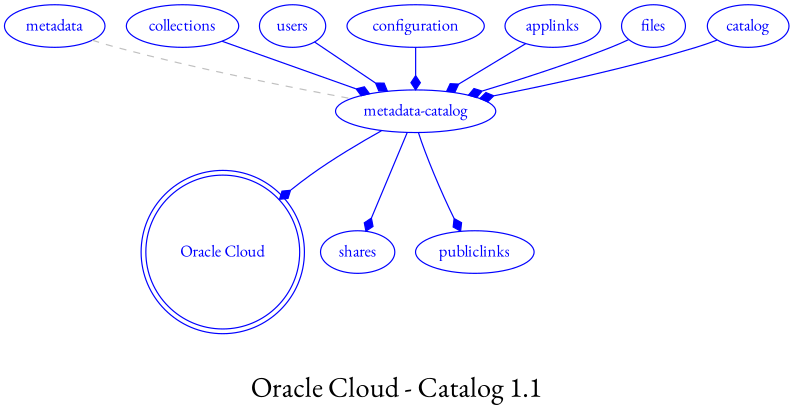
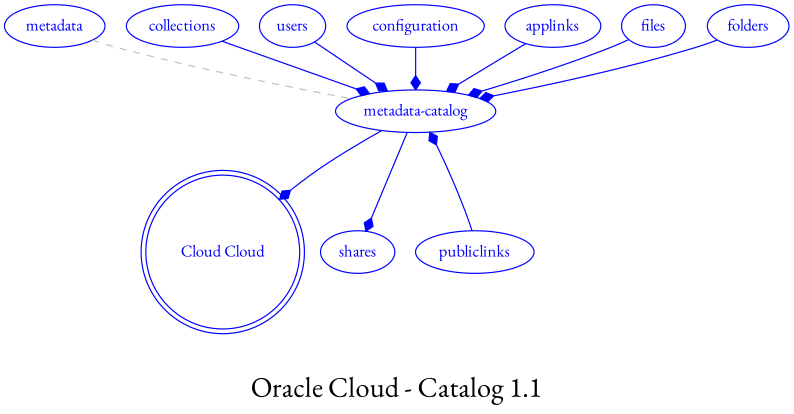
node "catalog": label "catalog" -> "folders"
edge "metadata-catalog" -> "publiclinks": reversed
node "Oracle Cloud": label "Oracle Cloud" -> "Cloud Cloud"
